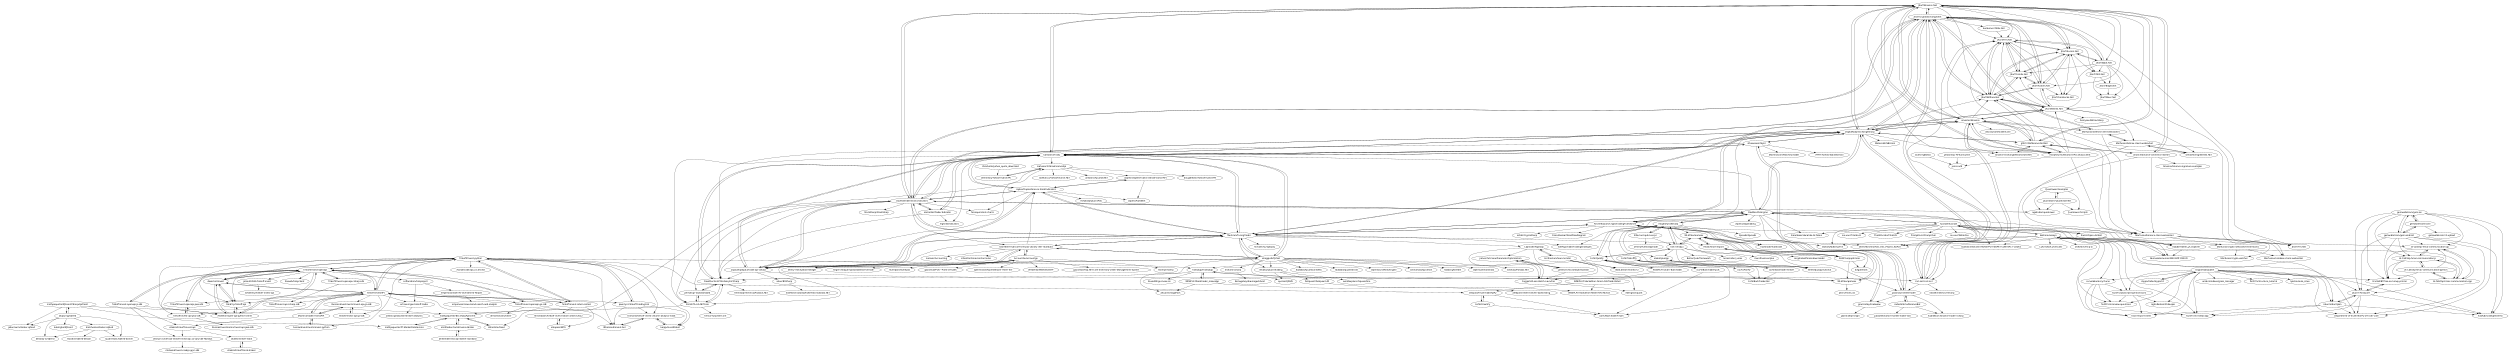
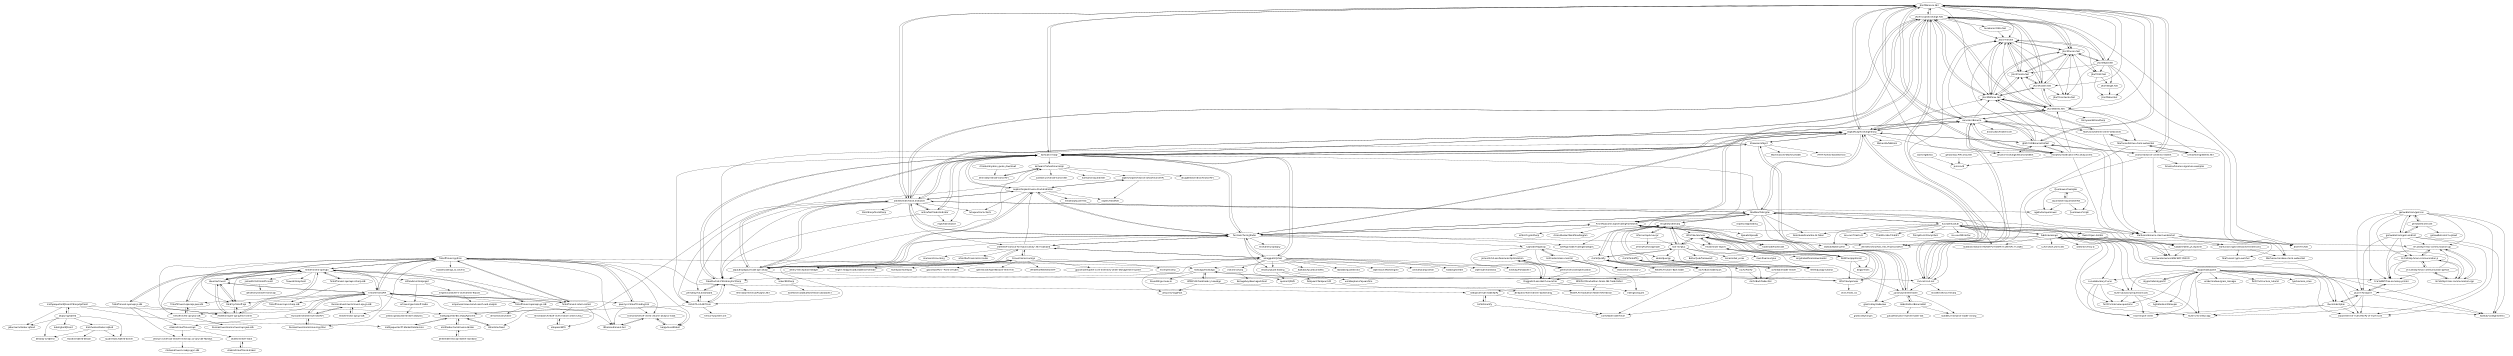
edge "finsight/QUIKSharp" -> "elelel/qluacpp-tutorial": reversed
node "MachinaTrader/investAPI": label "MachinaTrader/investAPI" -> "RussianInvestments/investAPI"
